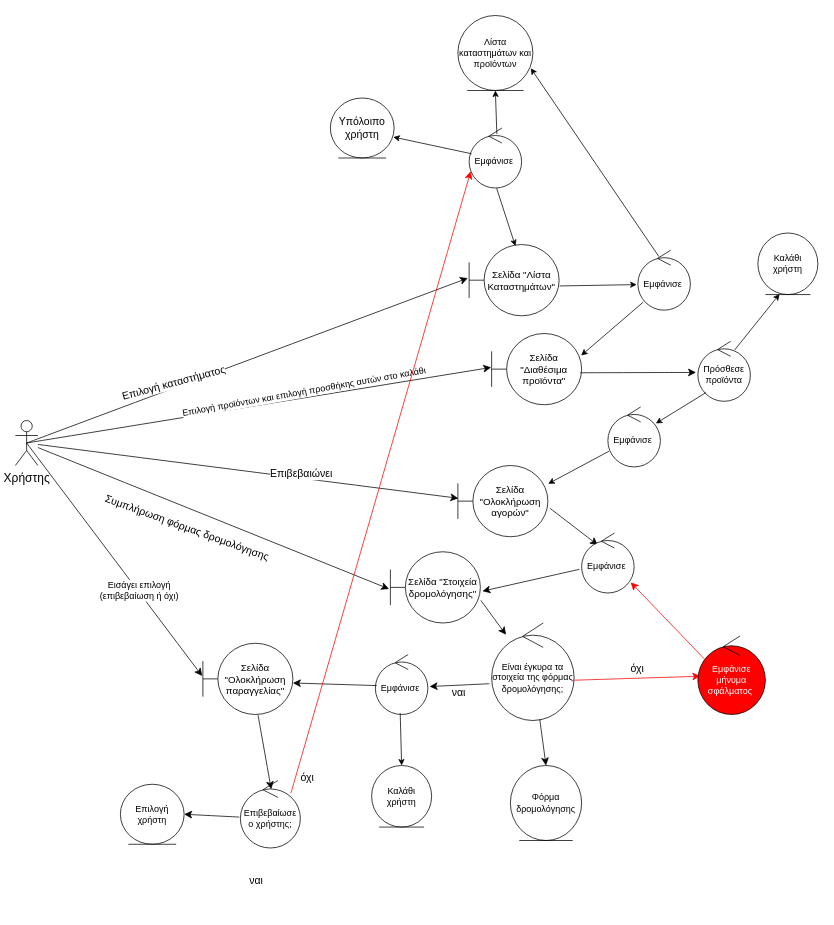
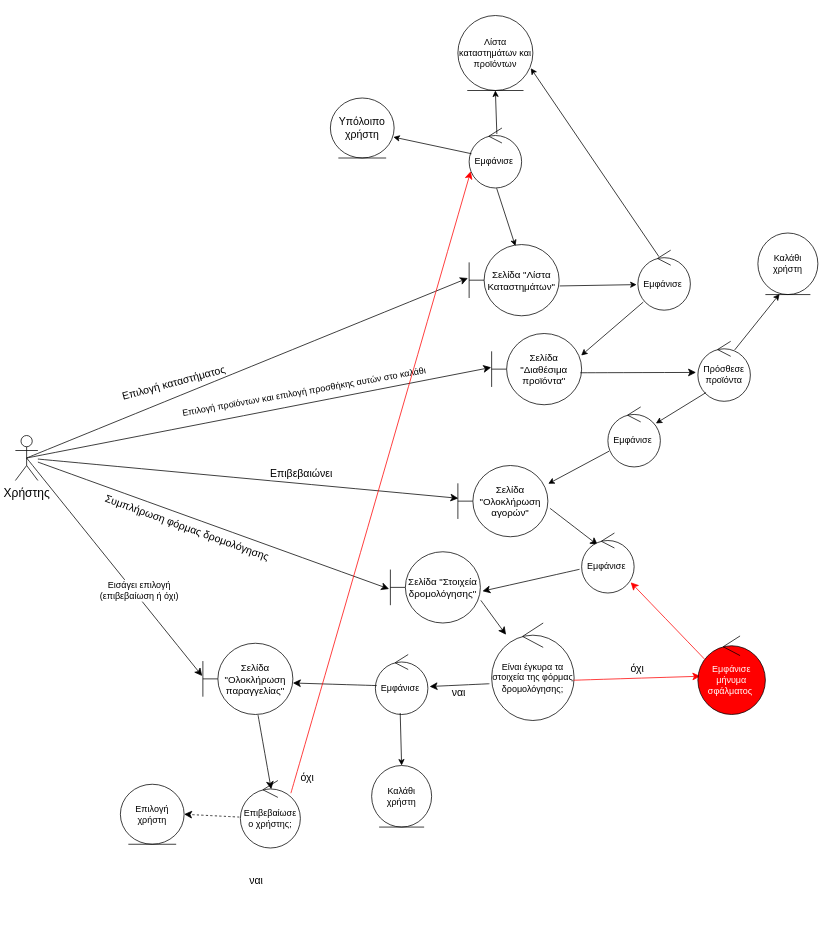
node "Χρήστης": moved (27, 443) -> (27, 458)
edge "Είναι έγκυρα τα στοιχεία της φόρμας δρομολόγησης;" -> "Φόρμα δρομολόγησης": removed
node "Φόρμα δρομολόγησης": removed
edge "Επιβεβαίωσε ο χρήστης;" -> "Επιλογή χρήστη": style solid -> dashed
